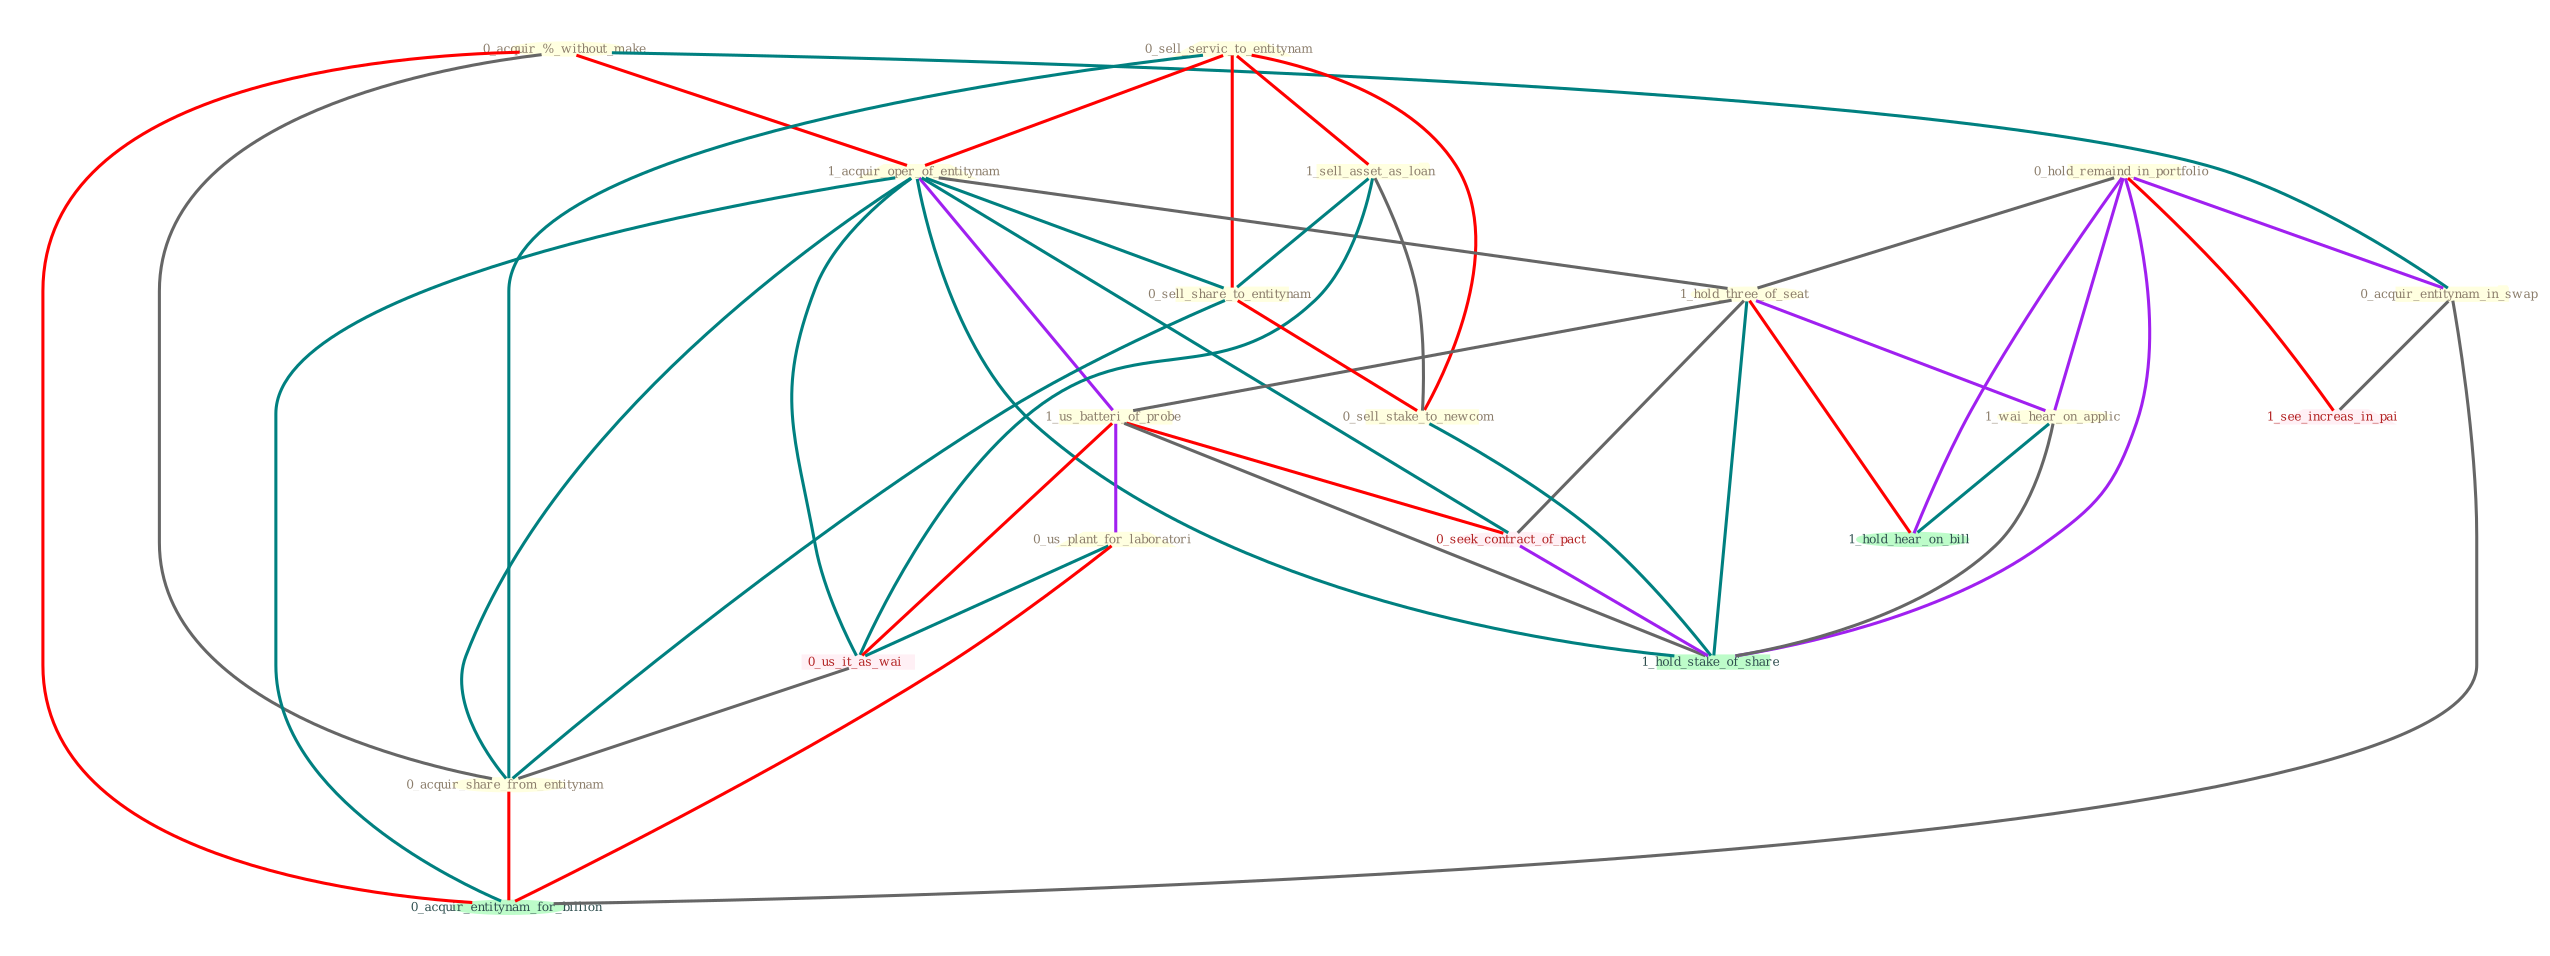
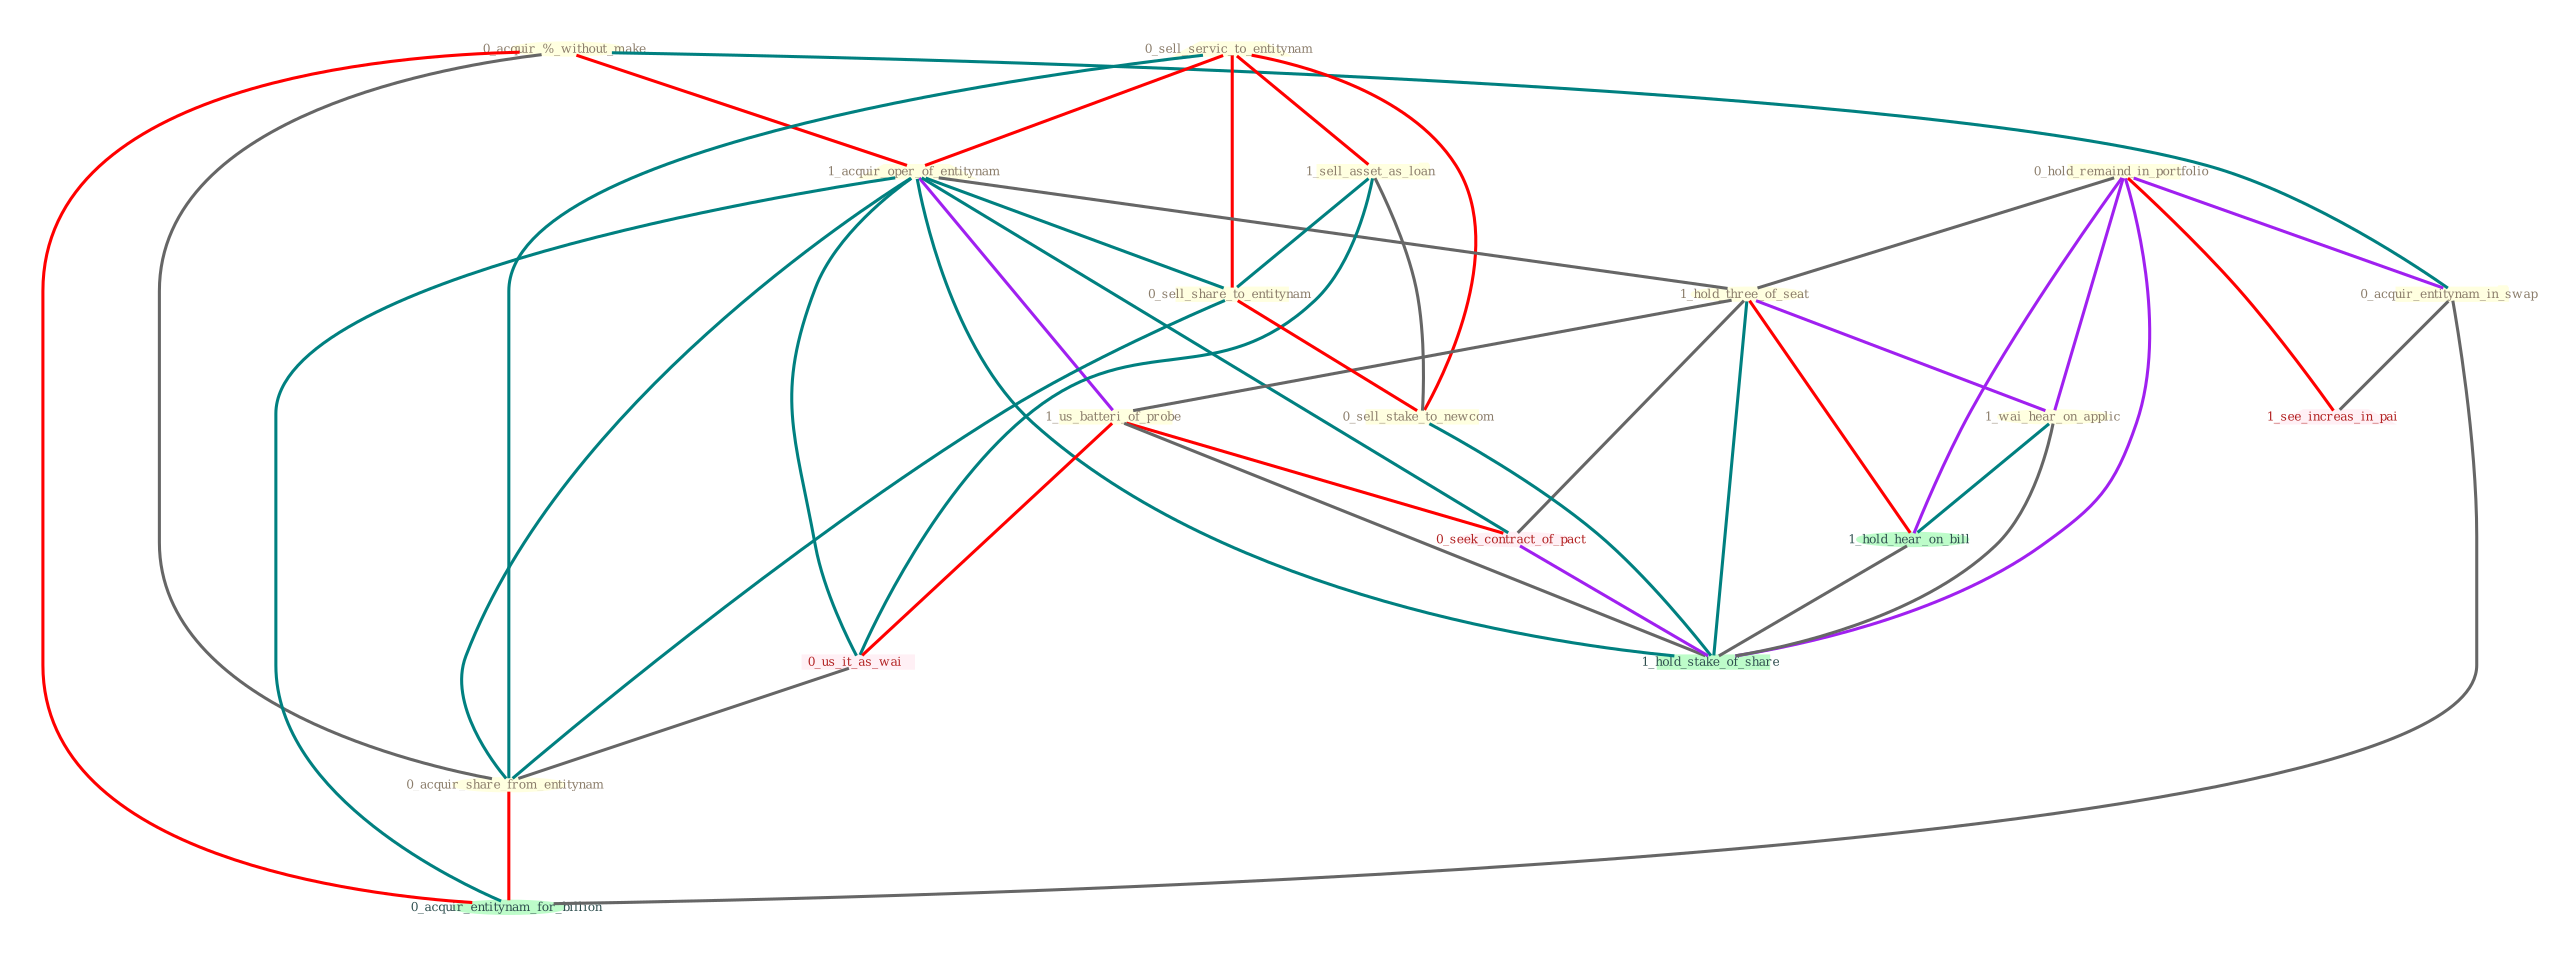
node "0_us_plant_for_laboratori": removed
edge "1_hold_hear_on_bill" -- "1_hold_stake_of_share": added
